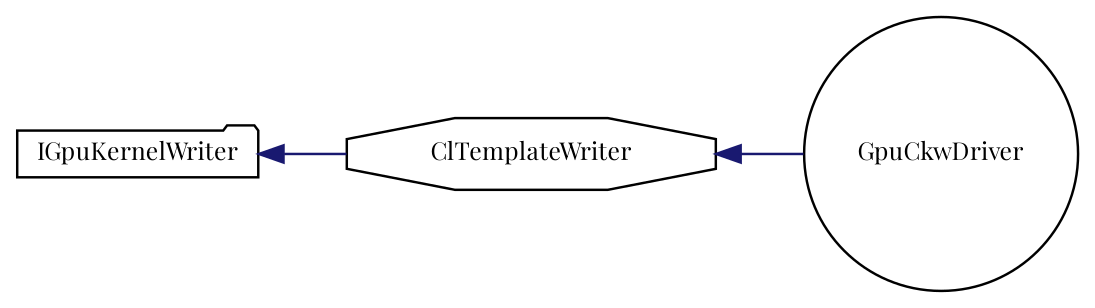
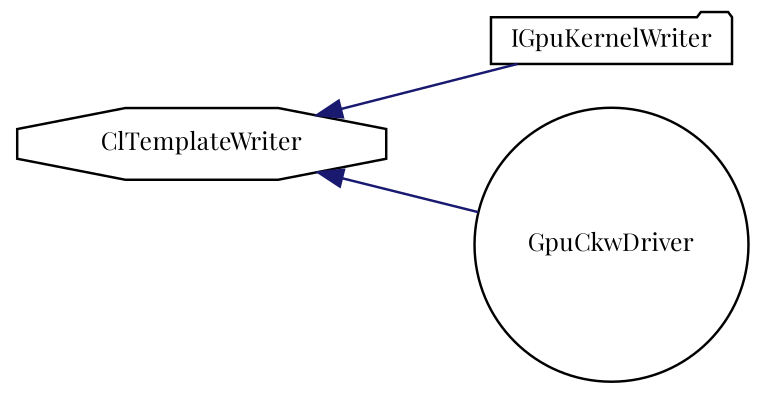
edge "ClTemplateWriter" -> "IGpuKernelWriter": reversed
